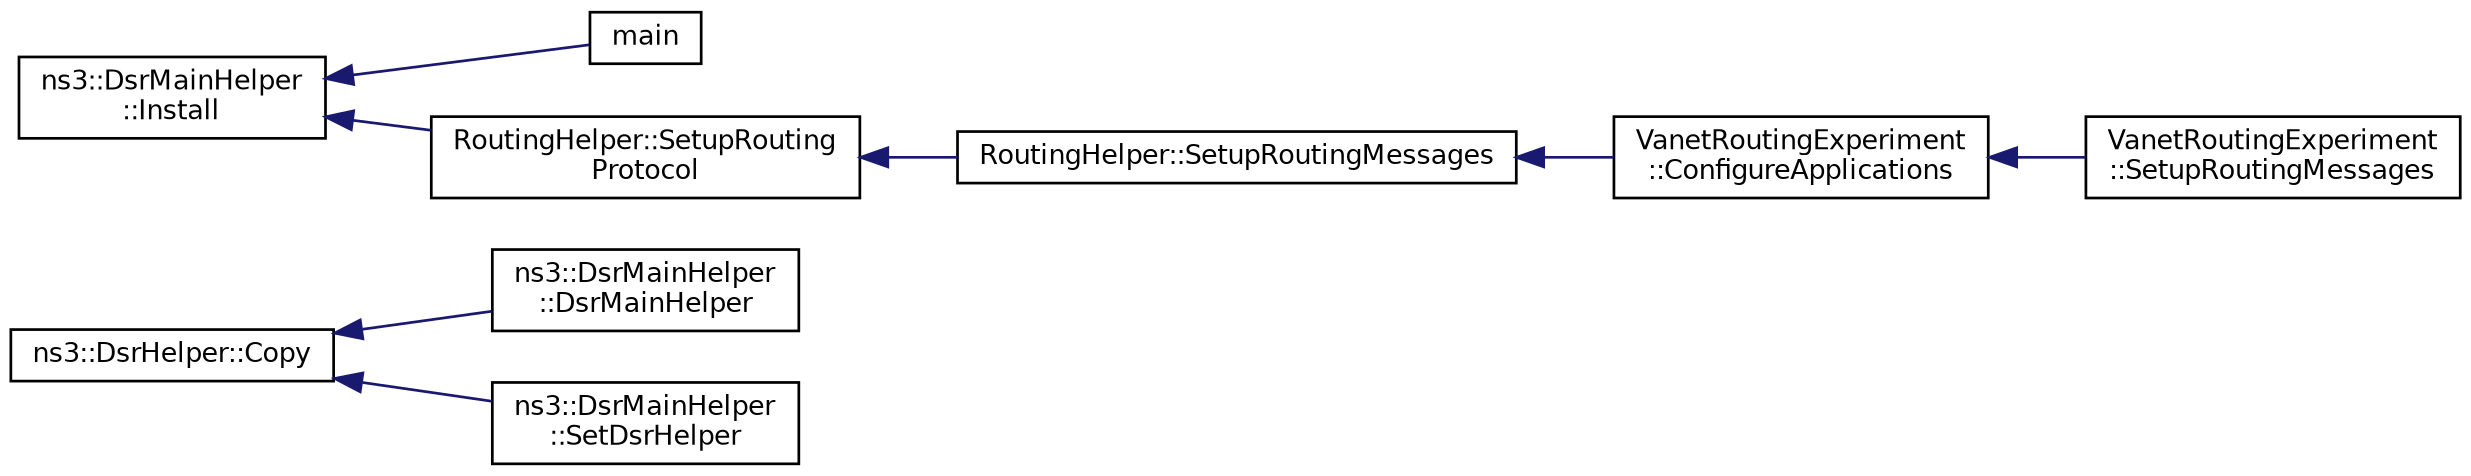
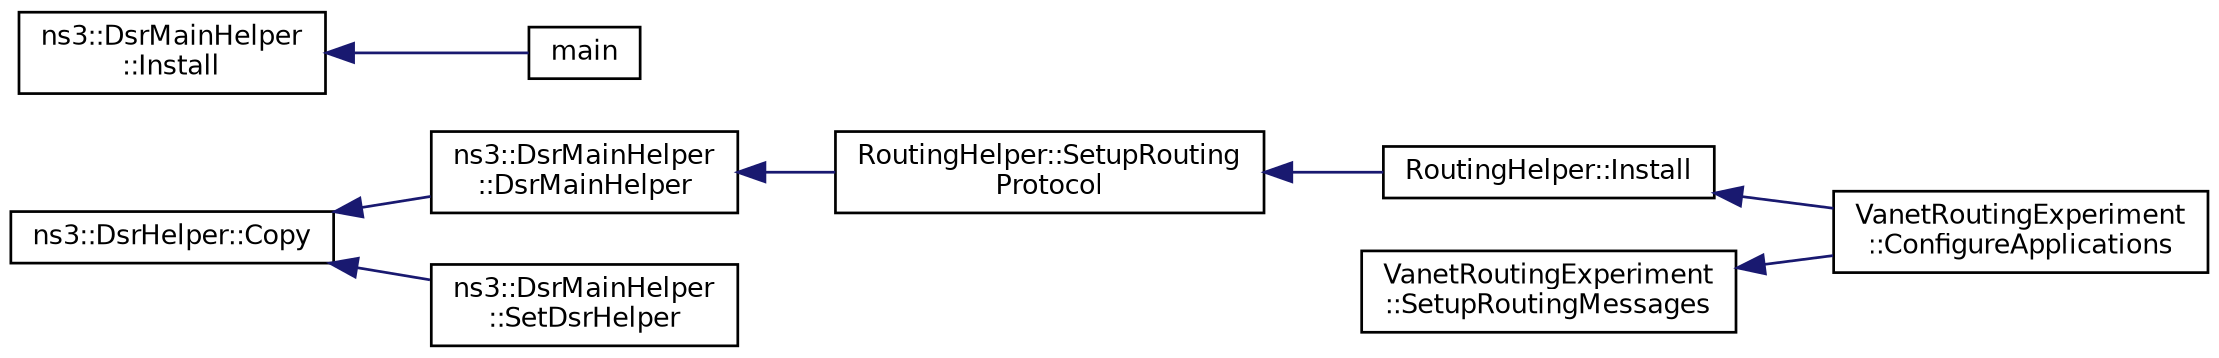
edge "RoutingHelper::SetupRouting Protocol" -> "ns3::DsrMainHelper ::Install": now "RoutingHelper::SetupRouting Protocol" -> "ns3::DsrMainHelper ::DsrMainHelper"
node "RoutingHelper::SetupRoutingMessages": label "RoutingHelper::SetupRoutingMessages" -> "RoutingHelper::Install"
edge "VanetRoutingExperiment ::SetupRoutingMessages" -> "VanetRoutingExperiment ::ConfigureApplications": reversed
